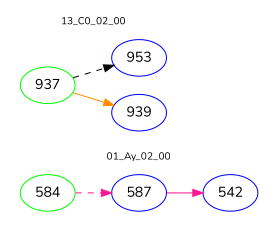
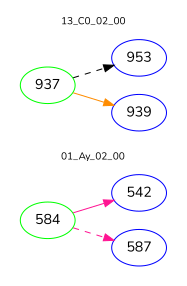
edge "587" -> "542": now "584" -> "542"
